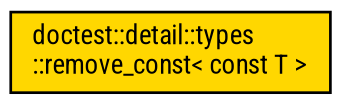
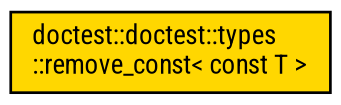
node "doctest::detail::types ::remove_const< const T >": label "doctest::detail::types ::remove_const< const T >" -> "doctest::doctest::types ::remove_const< const T >"
